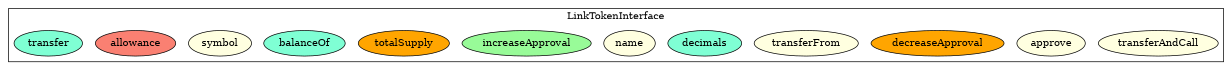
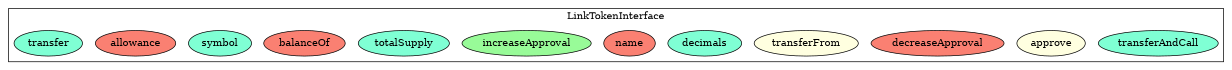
node "symbol": fillcolor lightyellow -> aquamarine
node "balanceOf": fillcolor aquamarine -> salmon
node "totalSupply": fillcolor orange -> aquamarine
node "name": fillcolor lightyellow -> salmon
node "decreaseApproval": fillcolor orange -> salmon
node "transferAndCall": fillcolor lightyellow -> aquamarine
